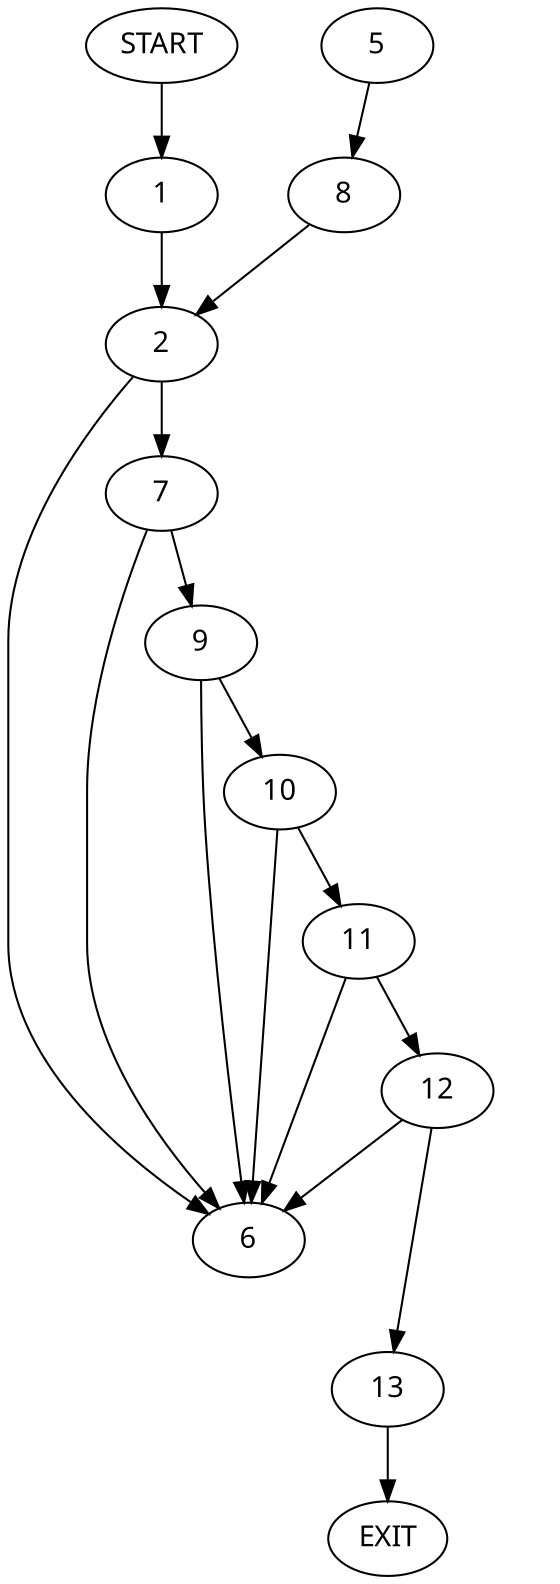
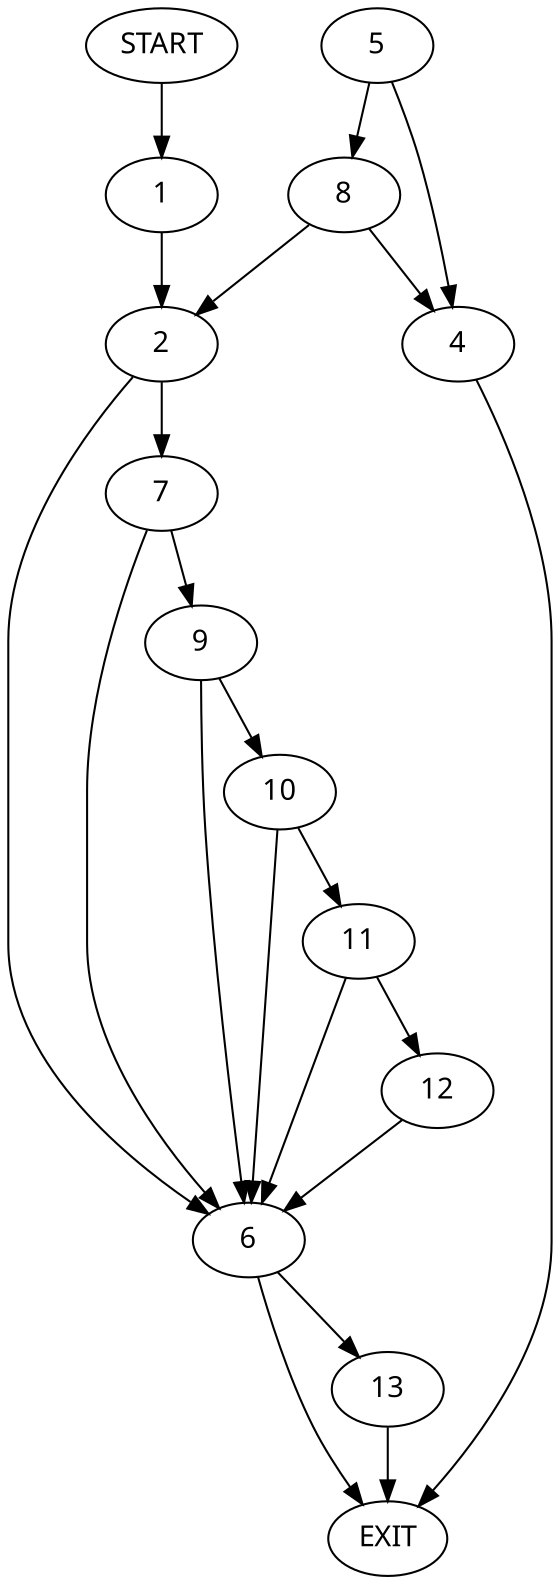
node "4": added
edge "12" -> "13": now "6" -> "13"
edge "6" -> "EXIT": added
